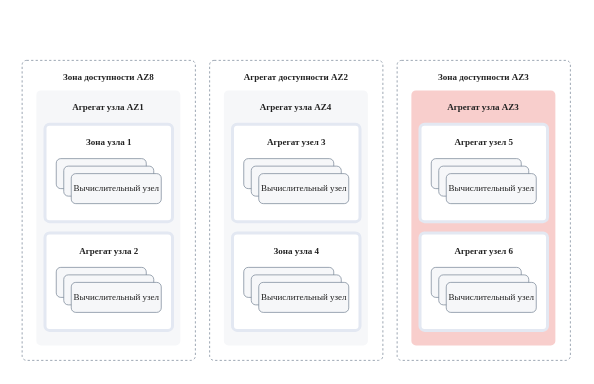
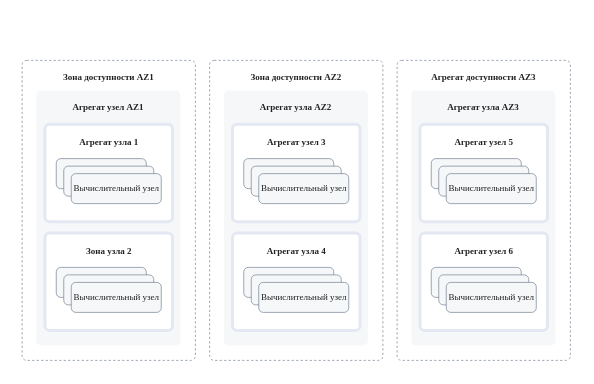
node "Зона доступности AZ8": label "Зона доступности AZ8" -> "Зона доступности AZ1"
node "Агрегат доступности AZ2": label "Агрегат доступности AZ2" -> "Зона доступности AZ2"
node "Зона доступности AZ3": label "Зона доступности AZ3" -> "Агрегат доступности AZ3"
node "Агрегат узла AZ1": label "Агрегат узла AZ1" -> "Агрегат узел AZ1"
node "Агрегат узла AZ4": label "Агрегат узла AZ4" -> "Агрегат узла AZ2"
node "Агрегат узла AZ3": fillcolor #f8cecc -> #f6f7f9
node "Зона узла 1": label "Зона узла 1" -> "Агрегат узла 1"
node "Агрегат узла 2": label "Агрегат узла 2" -> "Зона узла 2"
node "Зона узла 4": label "Зона узла 4" -> "Агрегат узла 4"
